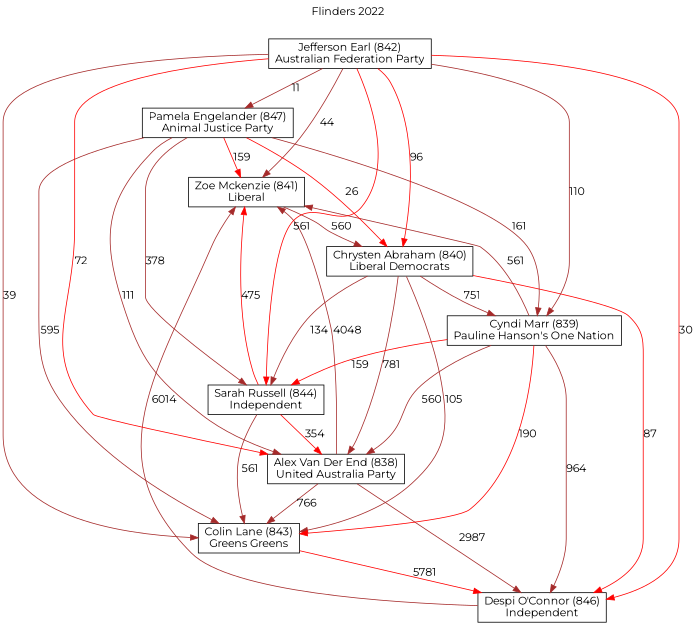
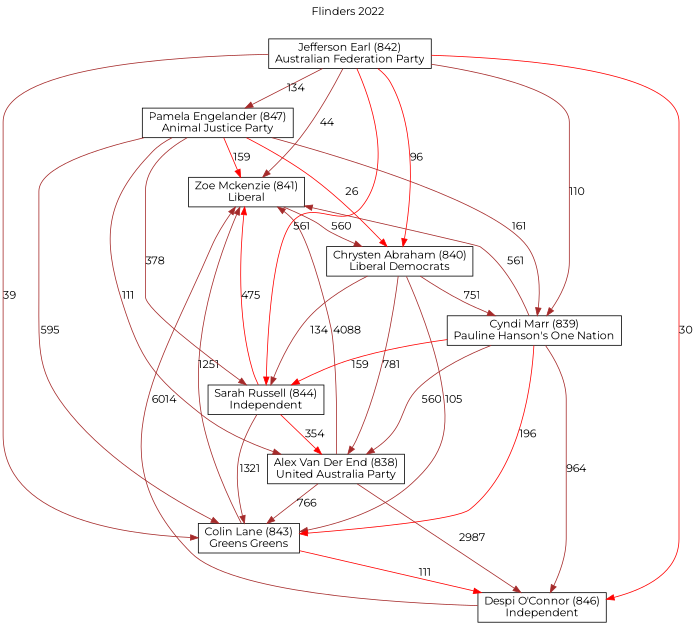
edge "Jefferson Earl (842) Australian Federation Party" -> "Pamela Engelander (847) Animal Justice Party": label "11" -> "134"
edge "Jefferson Earl (842) Australian Federation Party" -> "Alex Van Der End (838) United Australia Party": removed, label "72"
edge "Alex Van Der End (838) United Australia Party" -> "Zoe Mckenzie (841) Liberal": label "4048" -> "4088"
edge "Colin Lane (843) Greens Greens" -> "Zoe Mckenzie (841) Liberal": added, label "1251"
edge "Chrysten Abraham (840) Liberal Democrats" -> "Despi O'Connor (846) Independent": removed, label "87"
edge "Cyndi Marr (839) Pauline Hanson's One Nation" -> "Colin Lane (843) Greens Greens": label "190" -> "196"
edge "Sarah Russell (844) Independent" -> "Colin Lane (843) Greens Greens": label "561" -> "1321"
edge "Colin Lane (843) Greens Greens" -> "Despi O'Connor (846) Independent": label "5781" -> "111"
